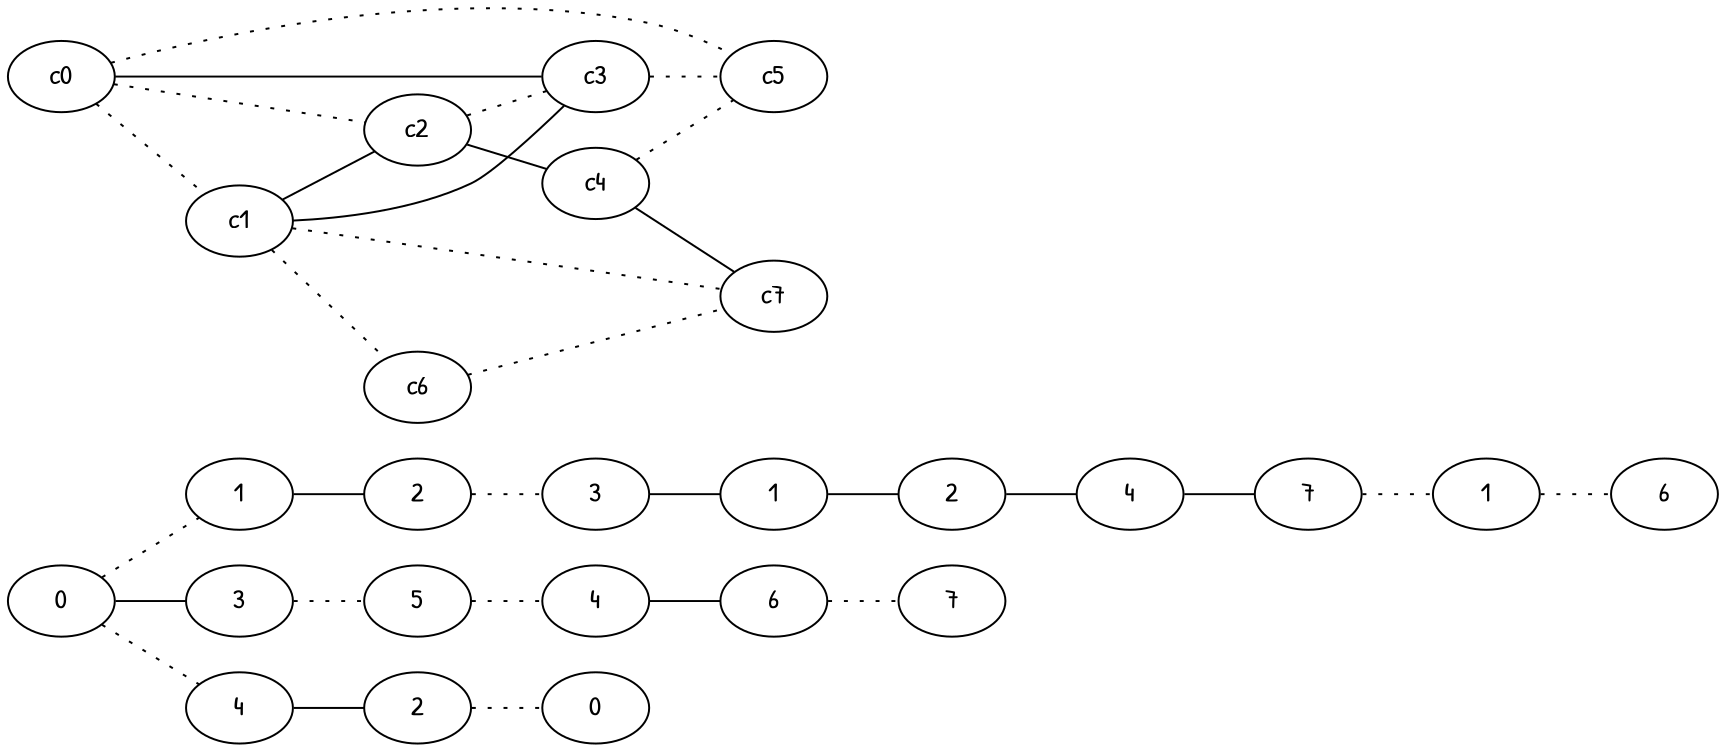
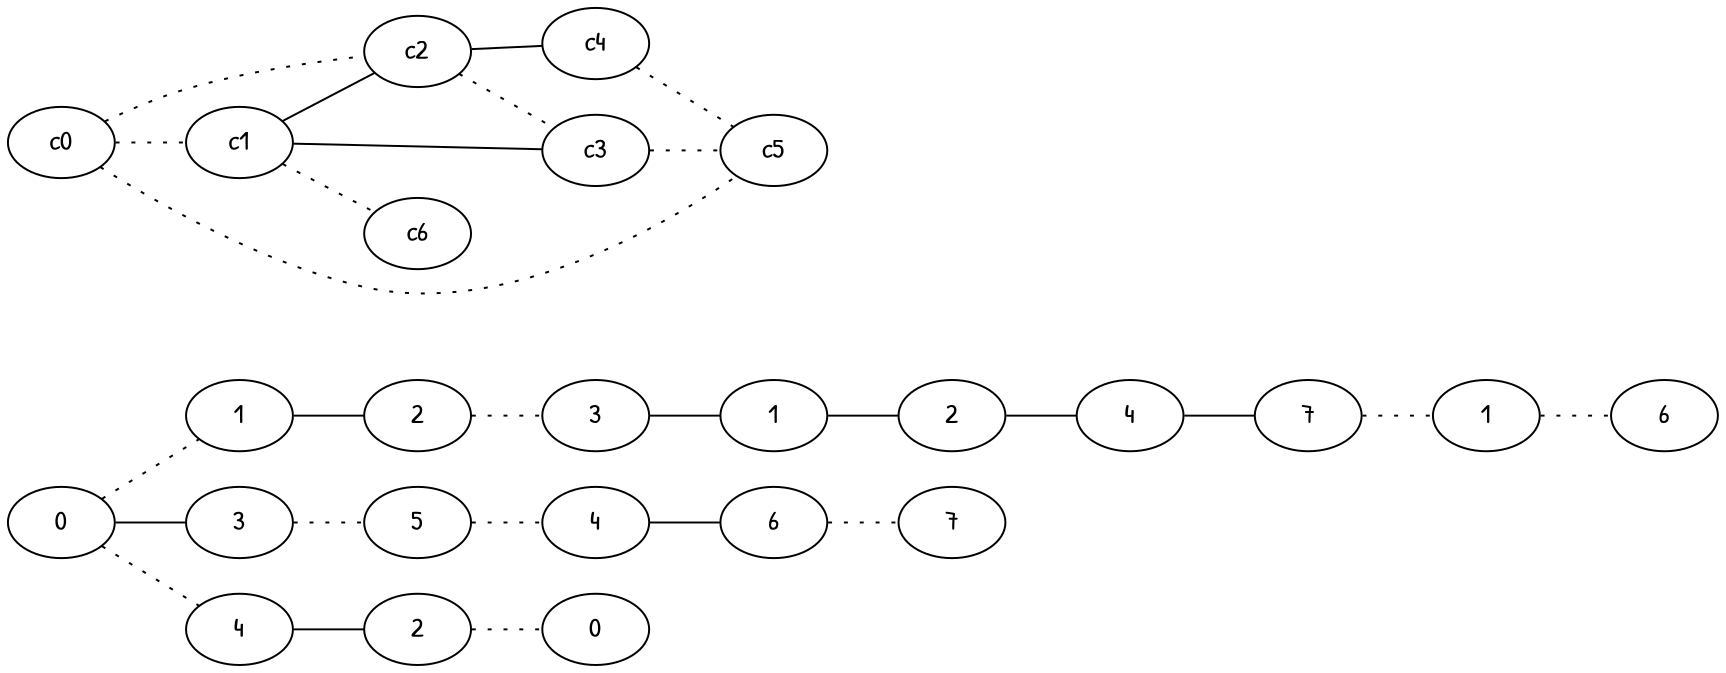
edge "c0" -- "c3": removed
node "c7": removed
